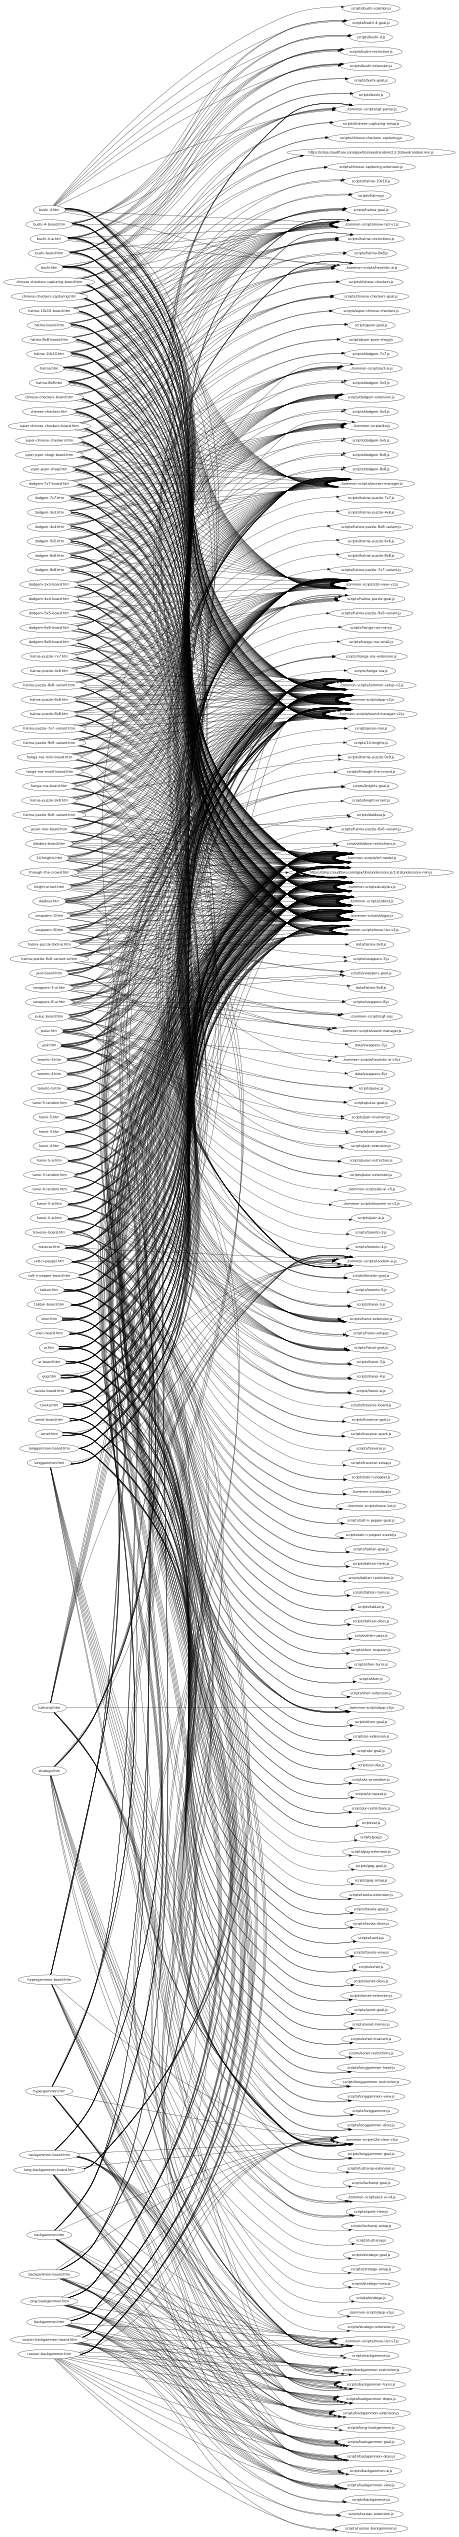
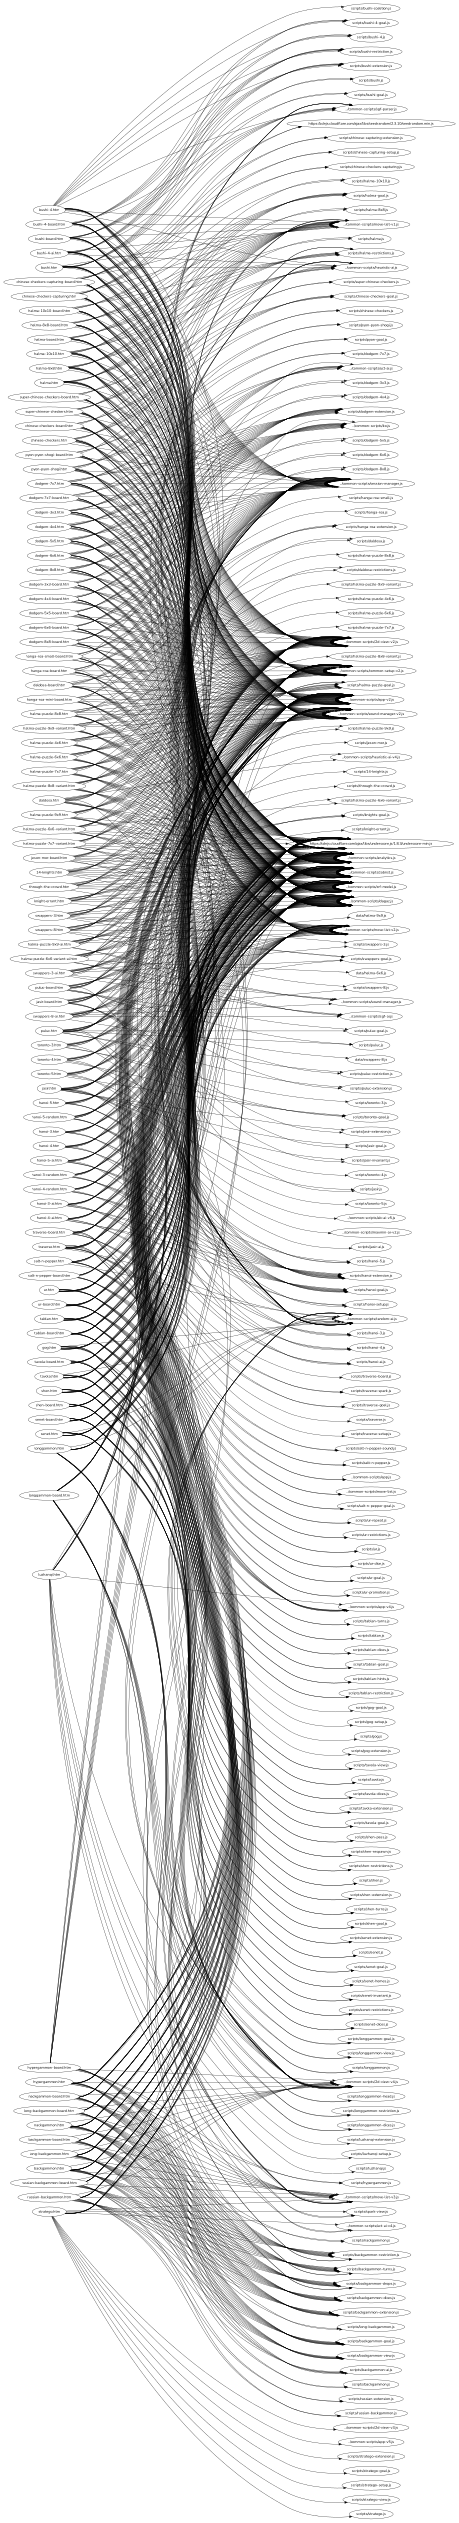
node "scripts/halma-puzzle-7x7-variant.js": removed
node "scripts/hanga-roa-mini.js": removed
node "data/swappers-3.js": removed
node "scripts/jasir.js": added
node "scripts/ur-extension.js": removed
node "scripts/shen-restrictions.js": added
node "scripts/luzhanqi-goal.js": removed
node "scripts/hypergammon.js": added
node "../common-scripts/2d-view-v3.js": added
